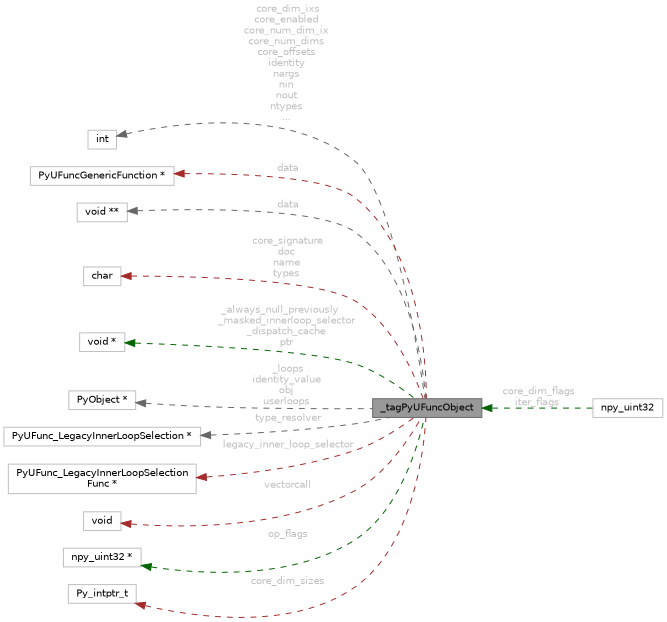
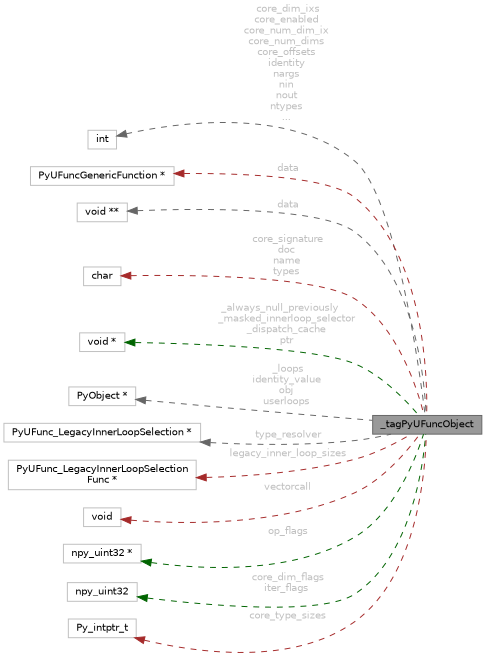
edge "npy_uint32" -> "_tagPyUFuncObject": reversed
edge "_tagPyUFuncObject" -> "PyUFunc_LegacyInnerLoopSelection Func *": label " legacy_inner_loop_selector" -> " legacy_inner_loop_sizes"
edge "_tagPyUFuncObject" -> "Py_intptr_t": label " core_dim_sizes" -> " core_type_sizes"
